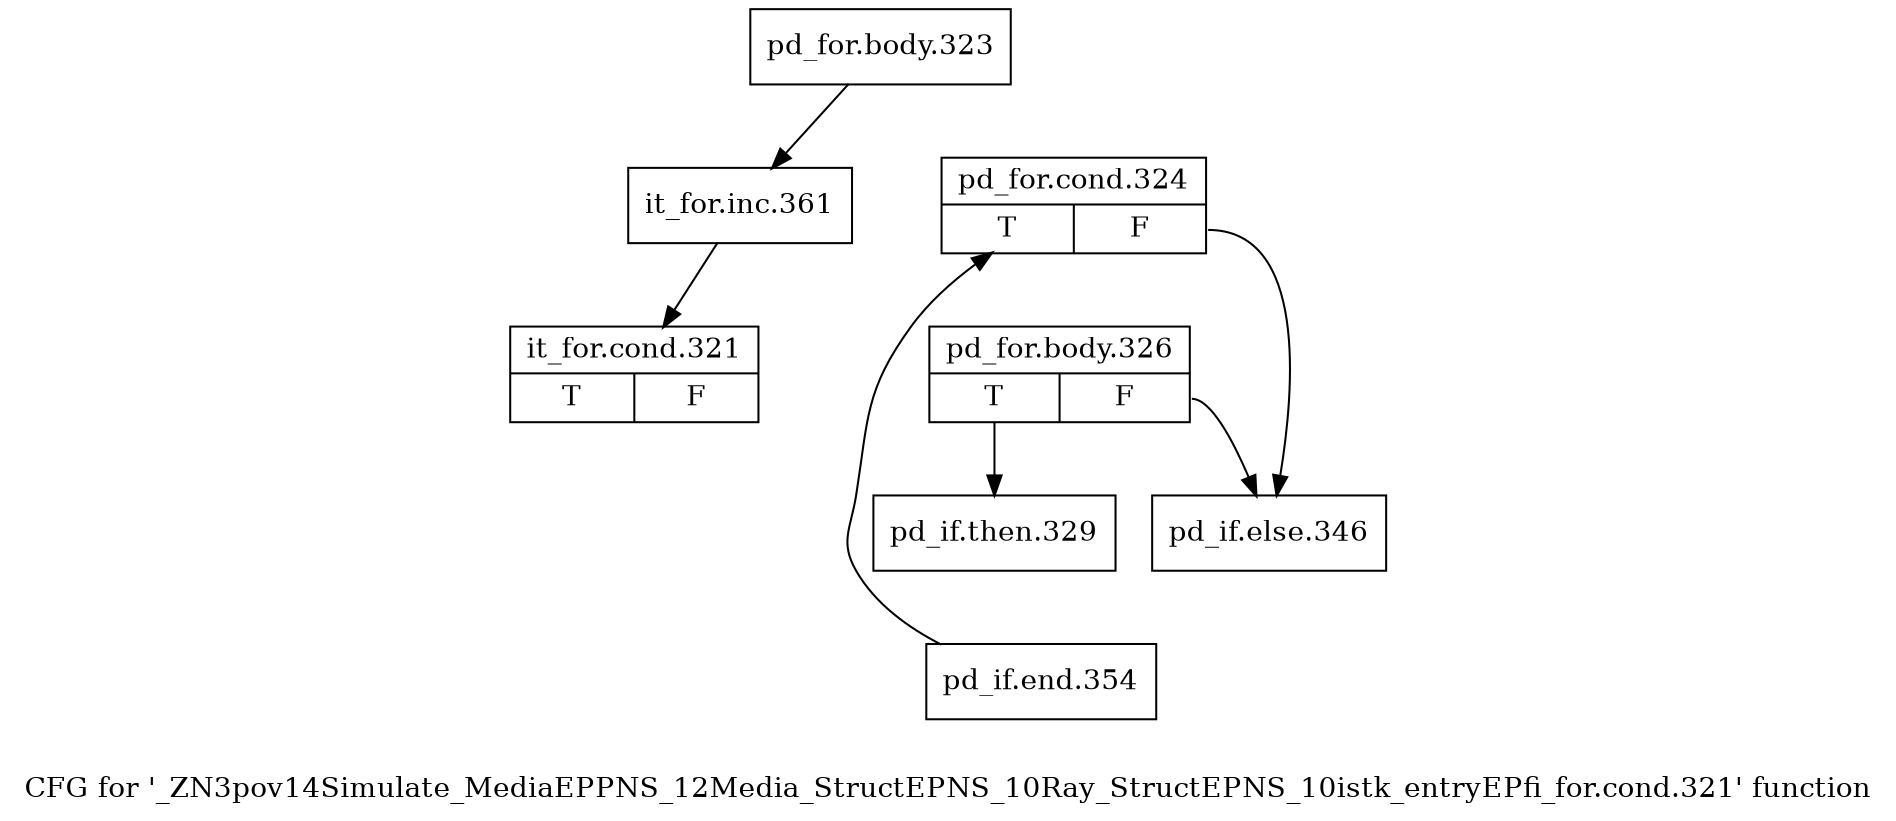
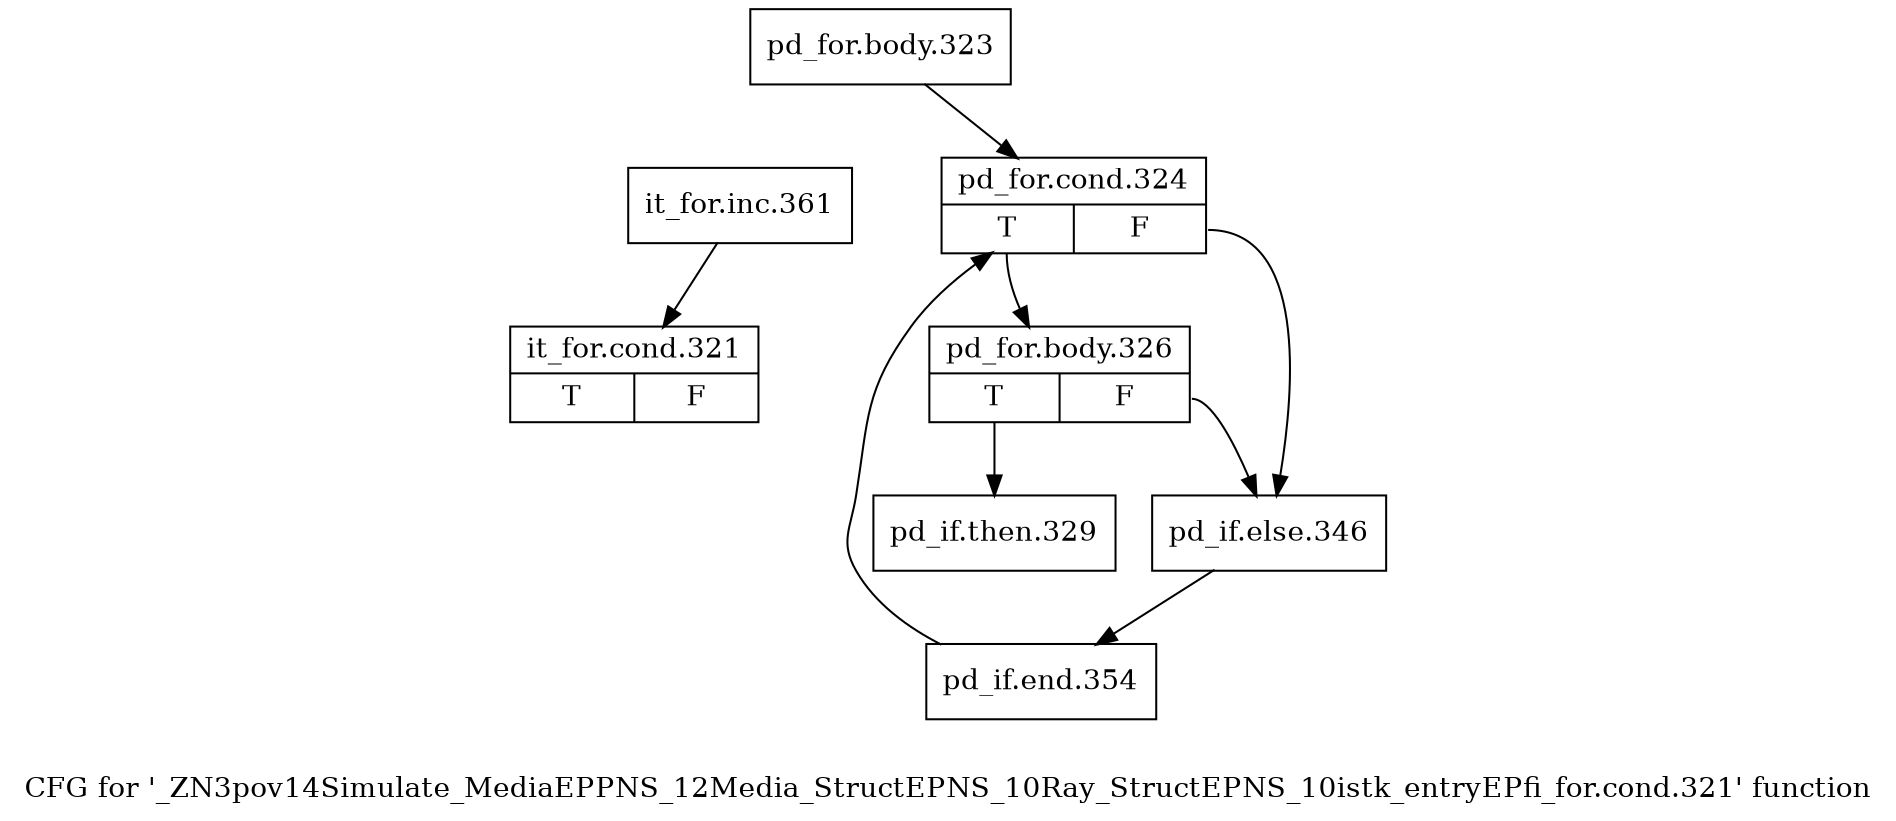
edge "pd_for.body.323" -> "it_for.inc.361": now "pd_for.body.323" -> "pd_for.cond.324"
edge "pd_for.cond.324" -> "pd_for.body.326": added
edge "pd_if.else.346" -> "pd_if.end.354": added
